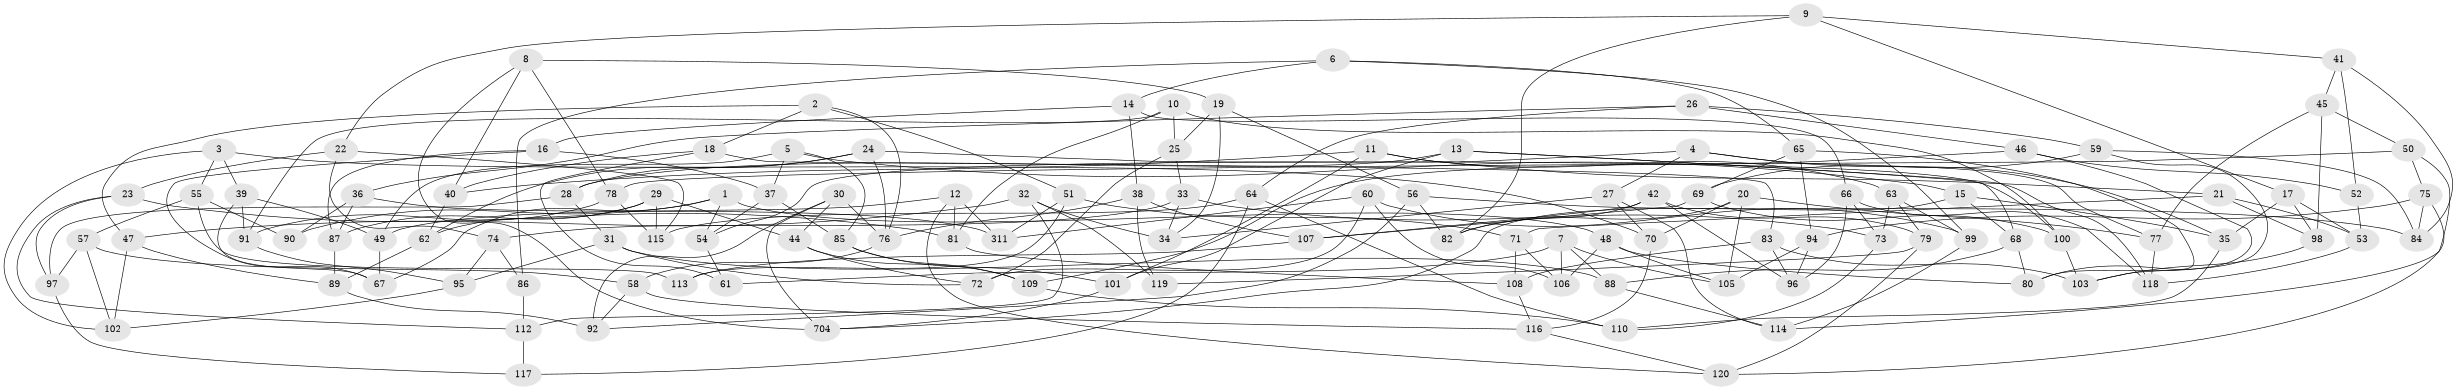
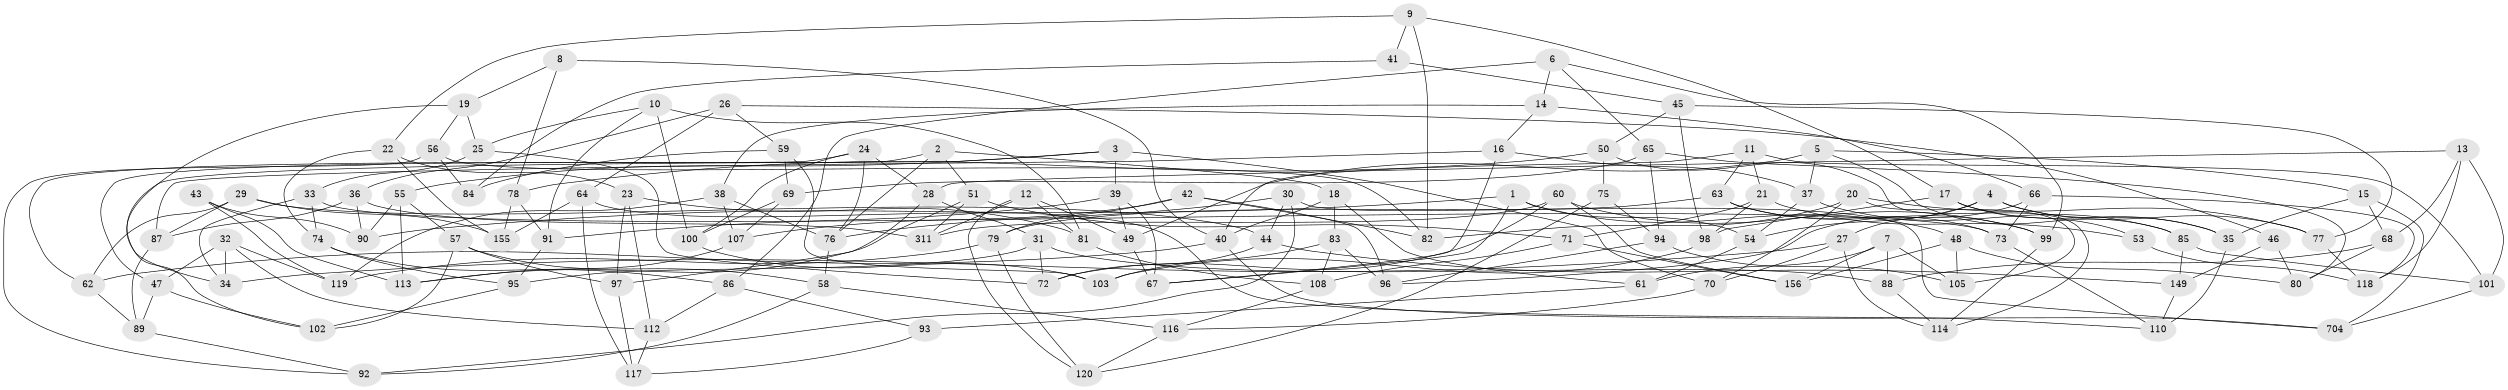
node "43": added
node "52": removed
edge "75" -- "84": removed
edge "8" -- "704": now "40" -- "704"
node "115": label "115" -> "155"
node "109": label "109" -> "149"
node "106": label "106" -> "156"
node "93": added
